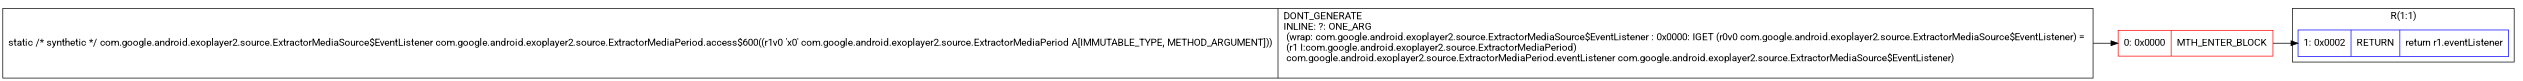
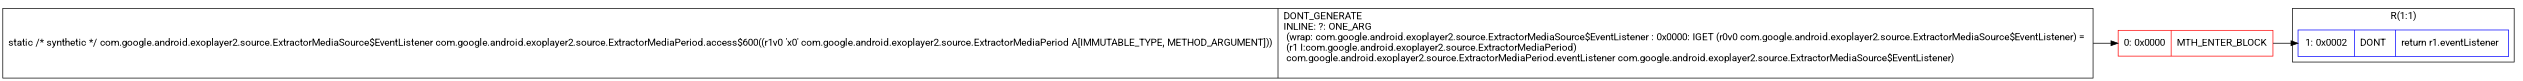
node "1: 0x0002": text "RETURN" -> "DONT"
